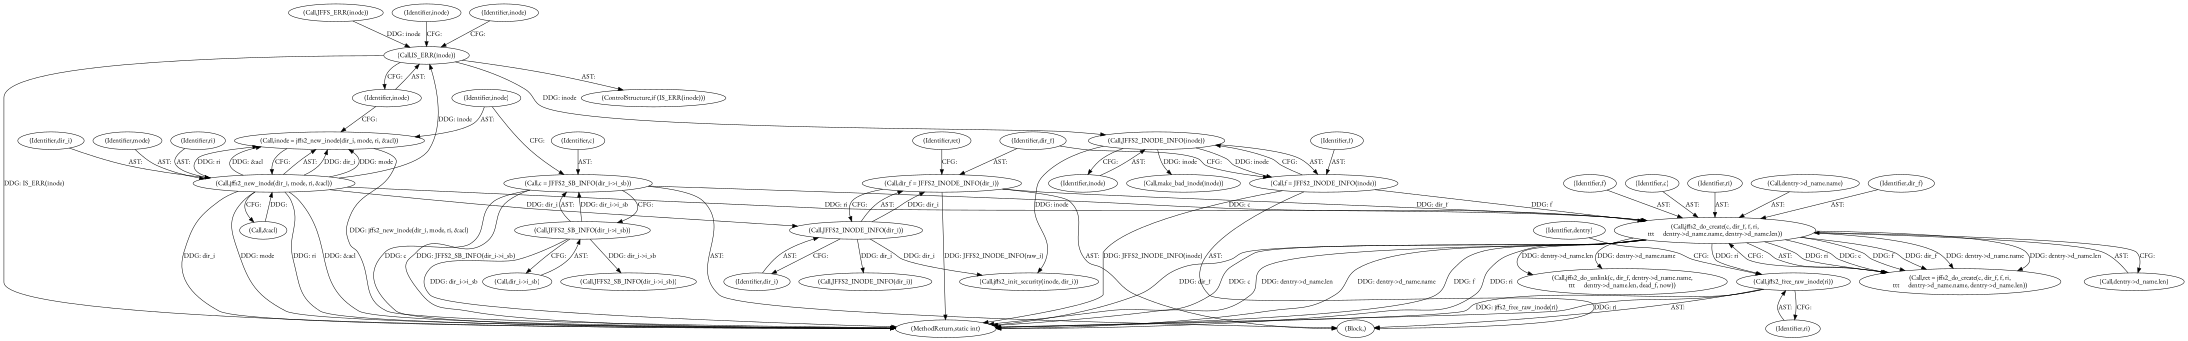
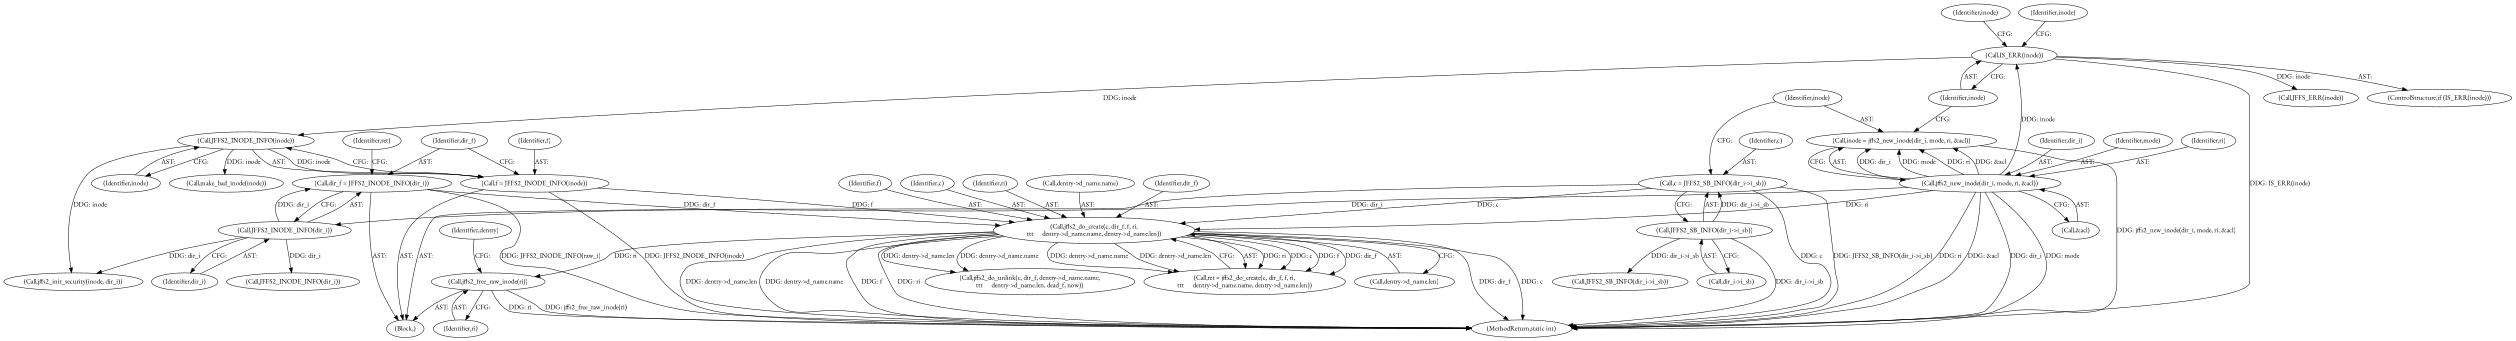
edge "(Call,JFFS_ERR(inode))" -> "(Call,IS_ERR(inode))": reversed
edge "(Call,&acl)" -> "(Call,jffs2_new_inode(dir_i, mode, ri, &acl))": label "DDG: " -> "AST: "
